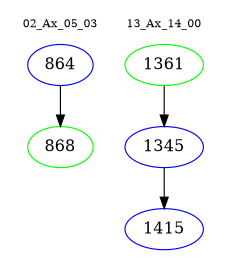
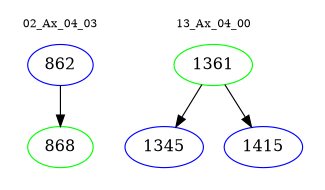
cluster "02_Ax_05_03": label "02_Ax_05_03" -> "02_Ax_04_03"
cluster "13_Ax_14_00": label "13_Ax_14_00" -> "13_Ax_04_00"
node "864": label "864" -> "862"
edge "1345" -> "1415": now "1361" -> "1415"
